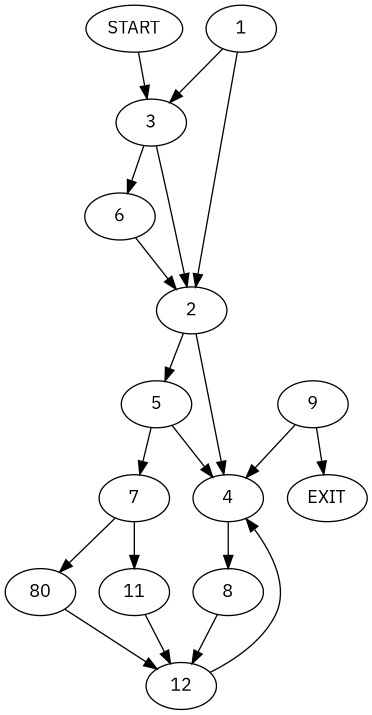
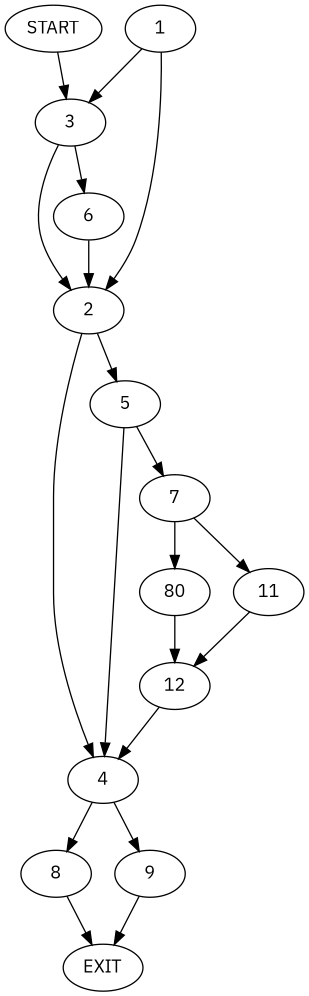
edge "9" -> "4": reversed
edge "8" -> "12": now "8" -> "EXIT"
